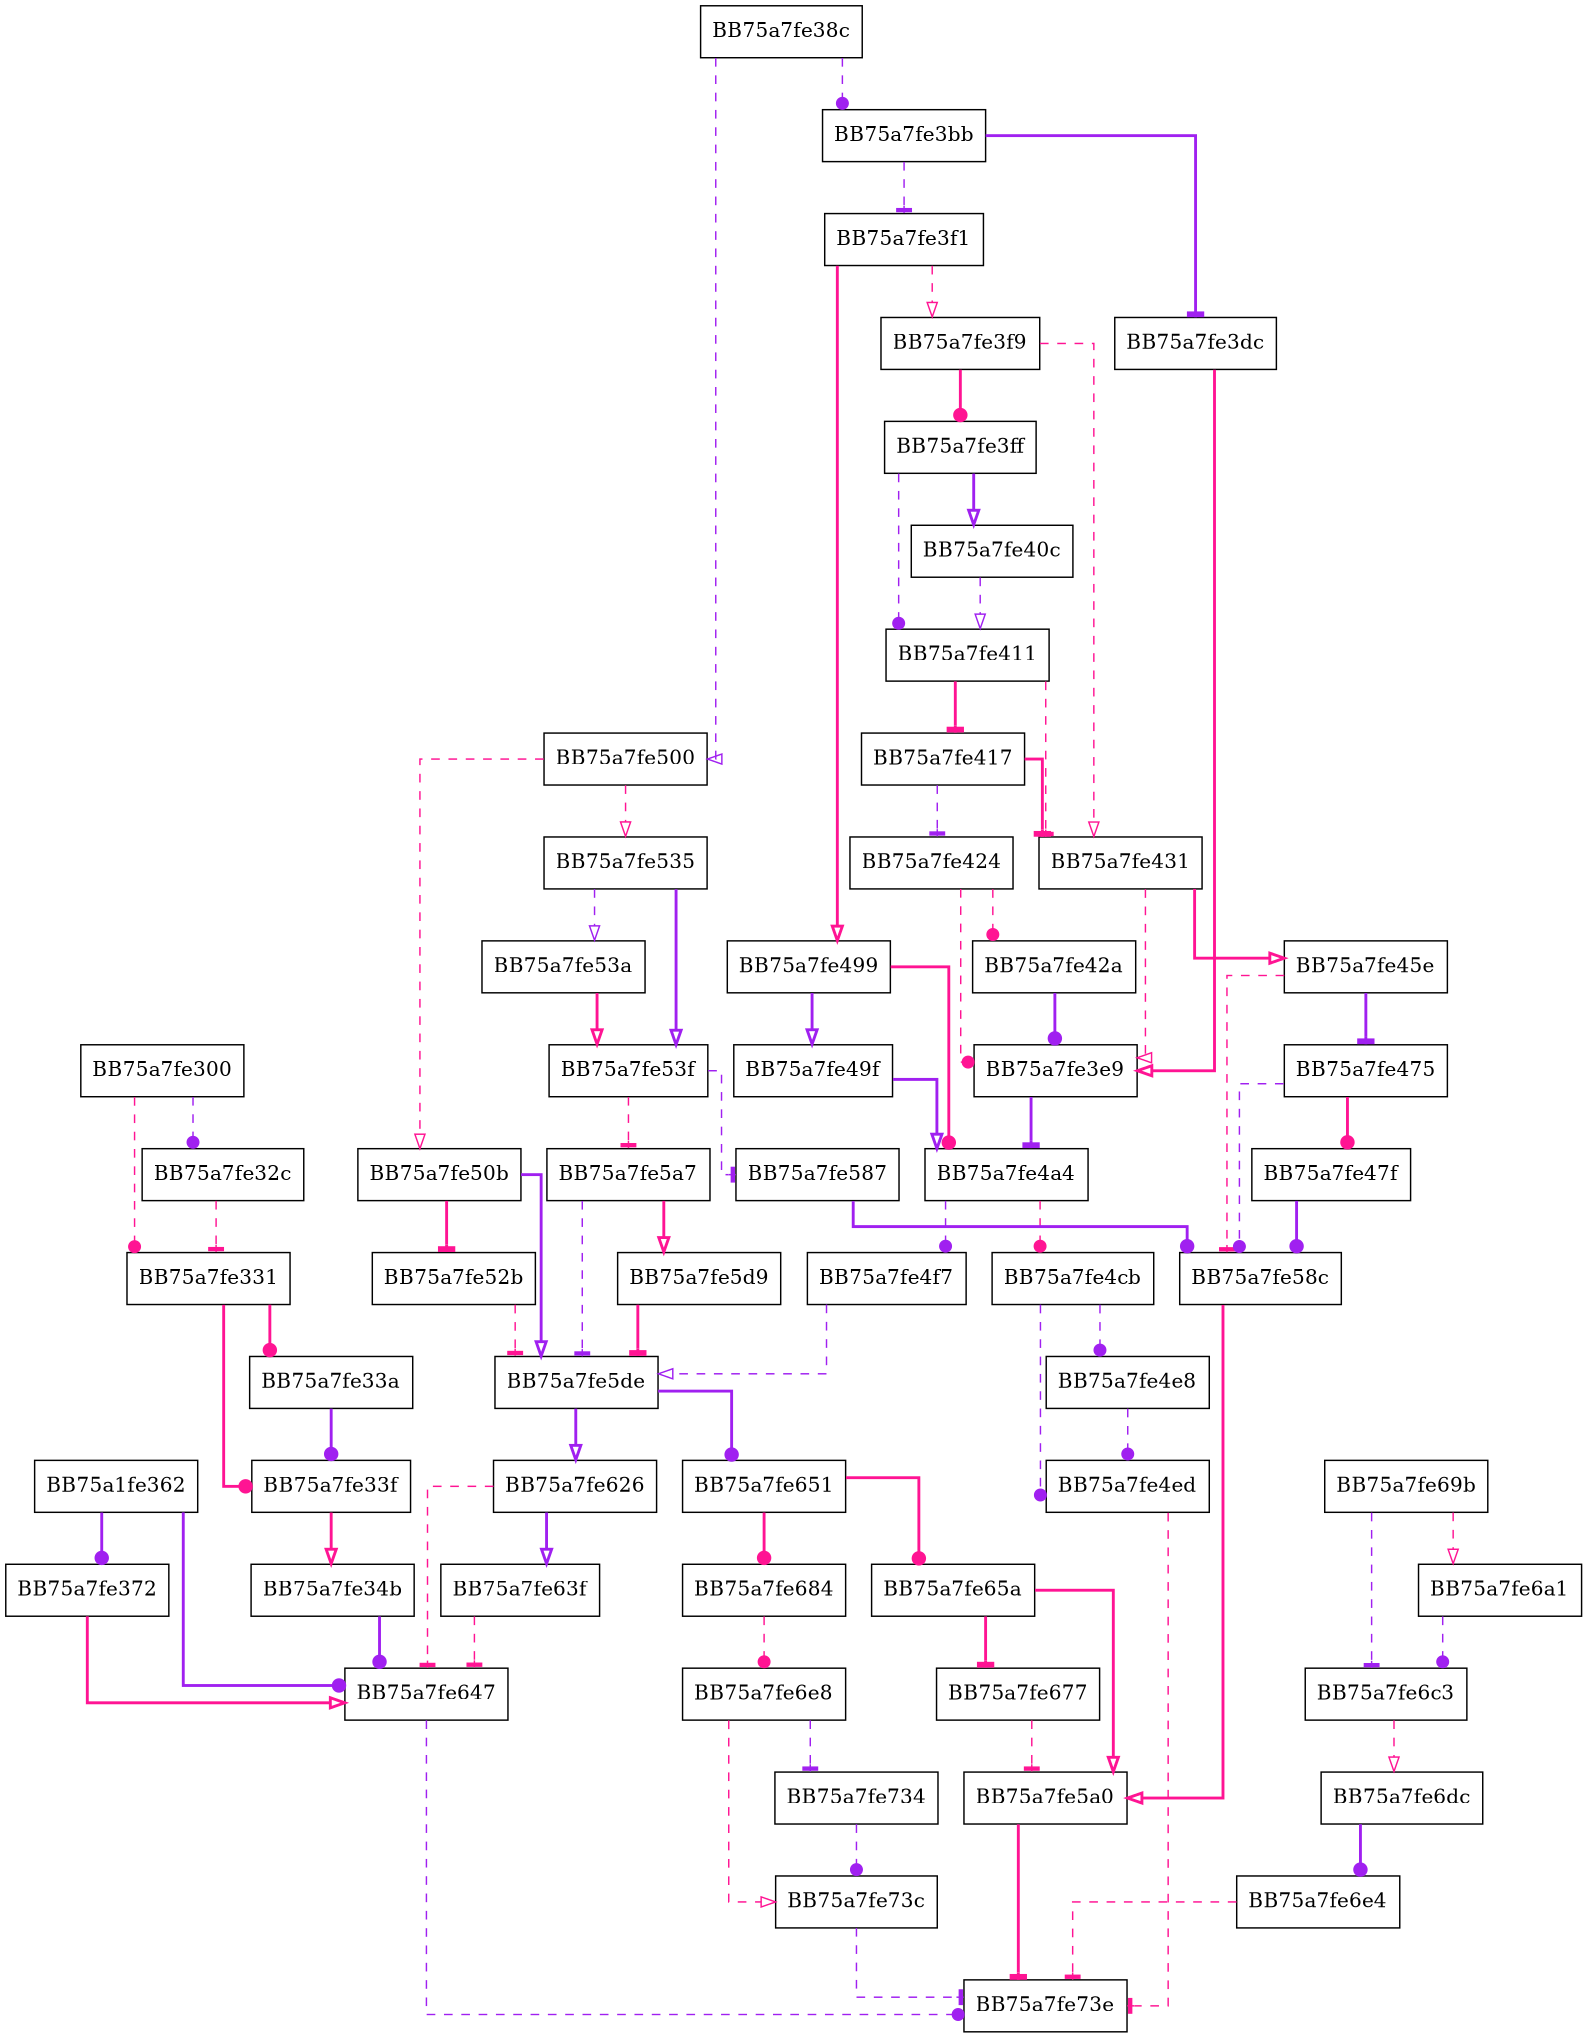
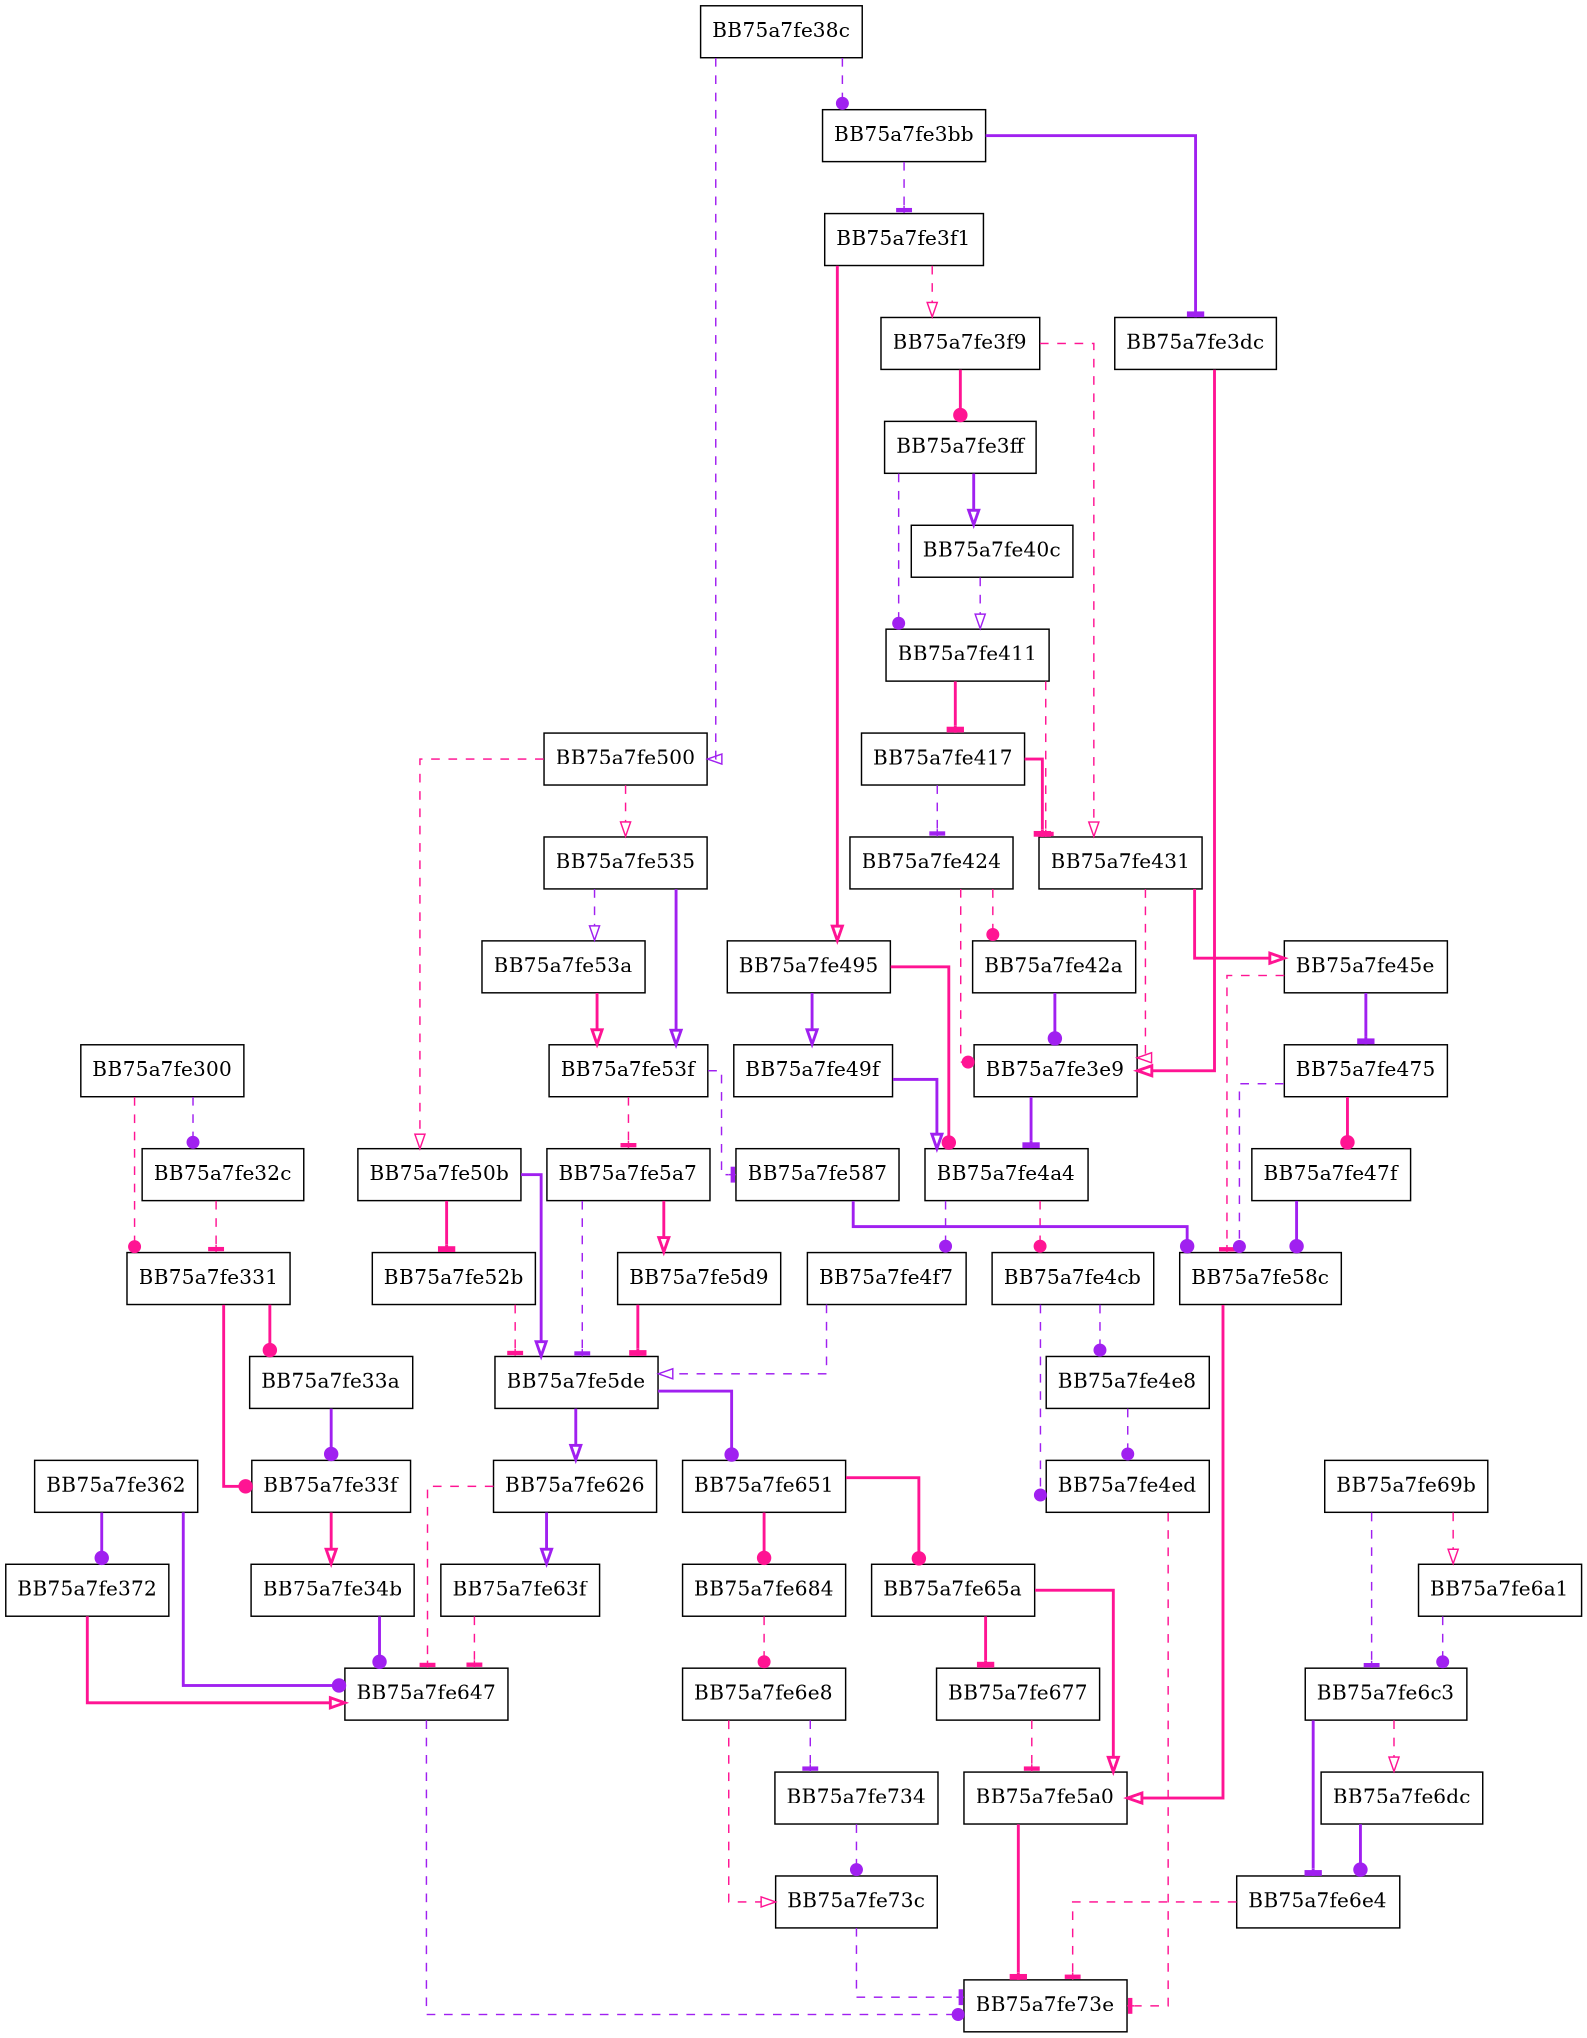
node "BB75a7fe499": label "BB75a7fe499" -> "BB75a7fe495"
node "BB75a1fe362": label "BB75a1fe362" -> "BB75a7fe362"
edge "BB75a7fe6c3" -> "BB75a7fe6e4": added
